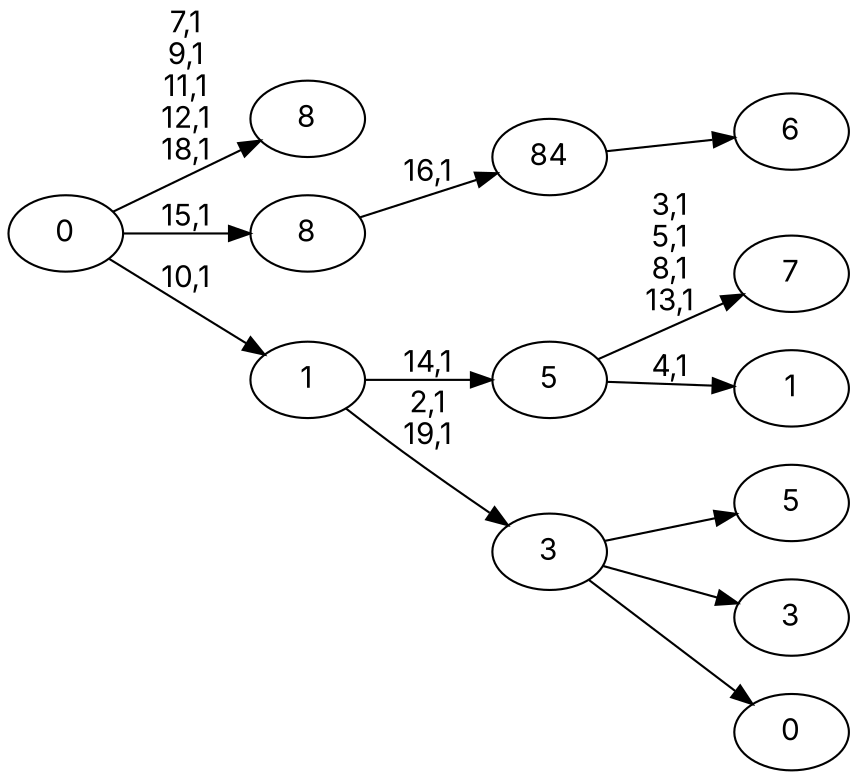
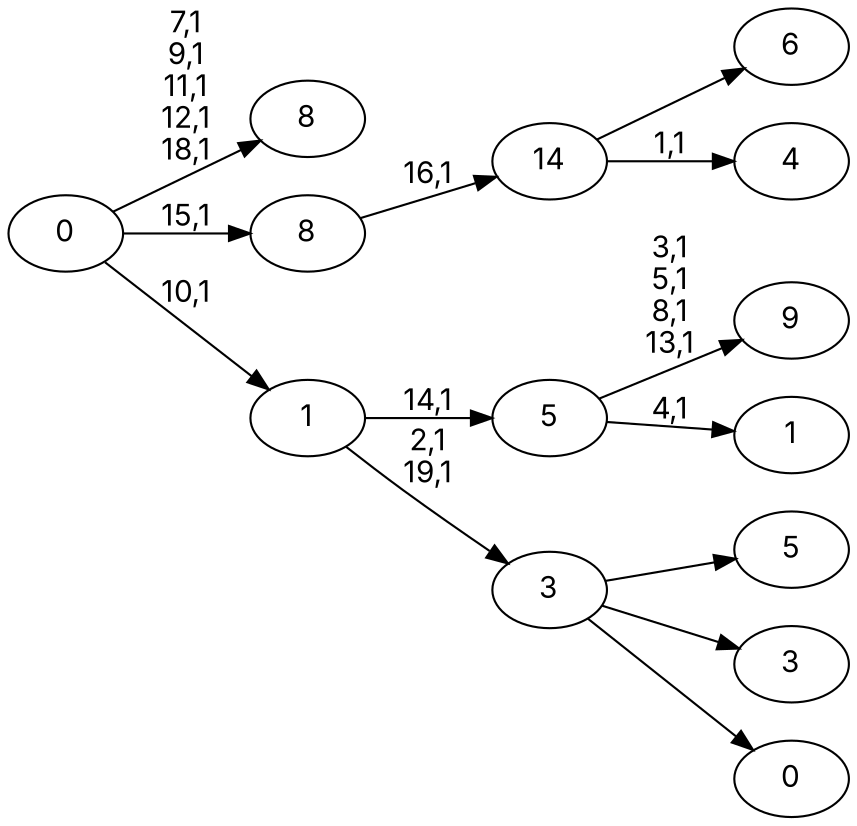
node "84": label "84" -> "14"
node "4": added
node "7": label "7" -> "9"
